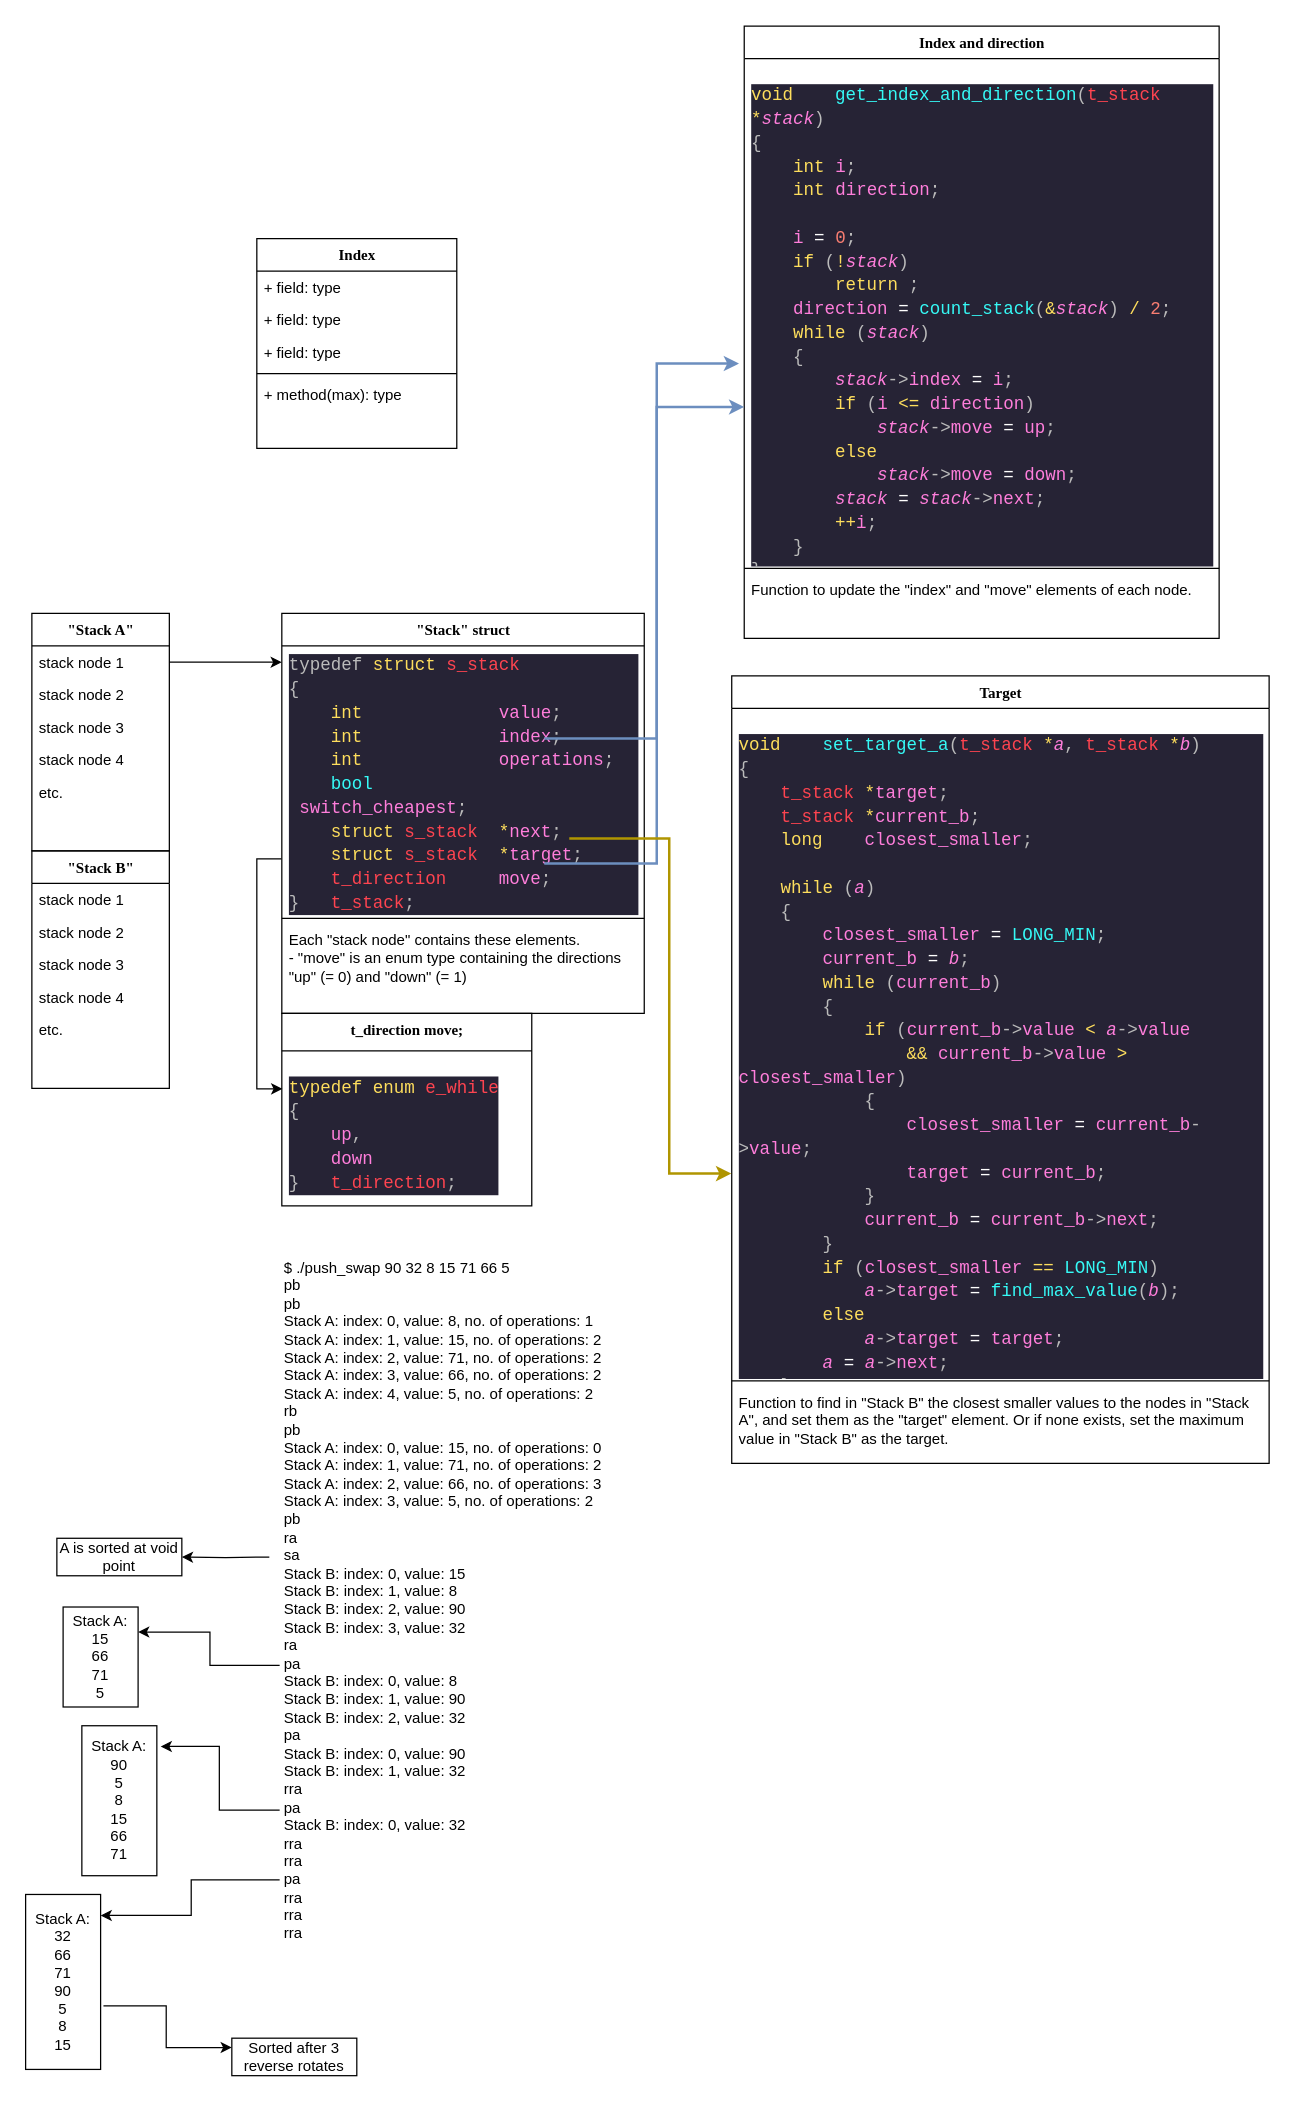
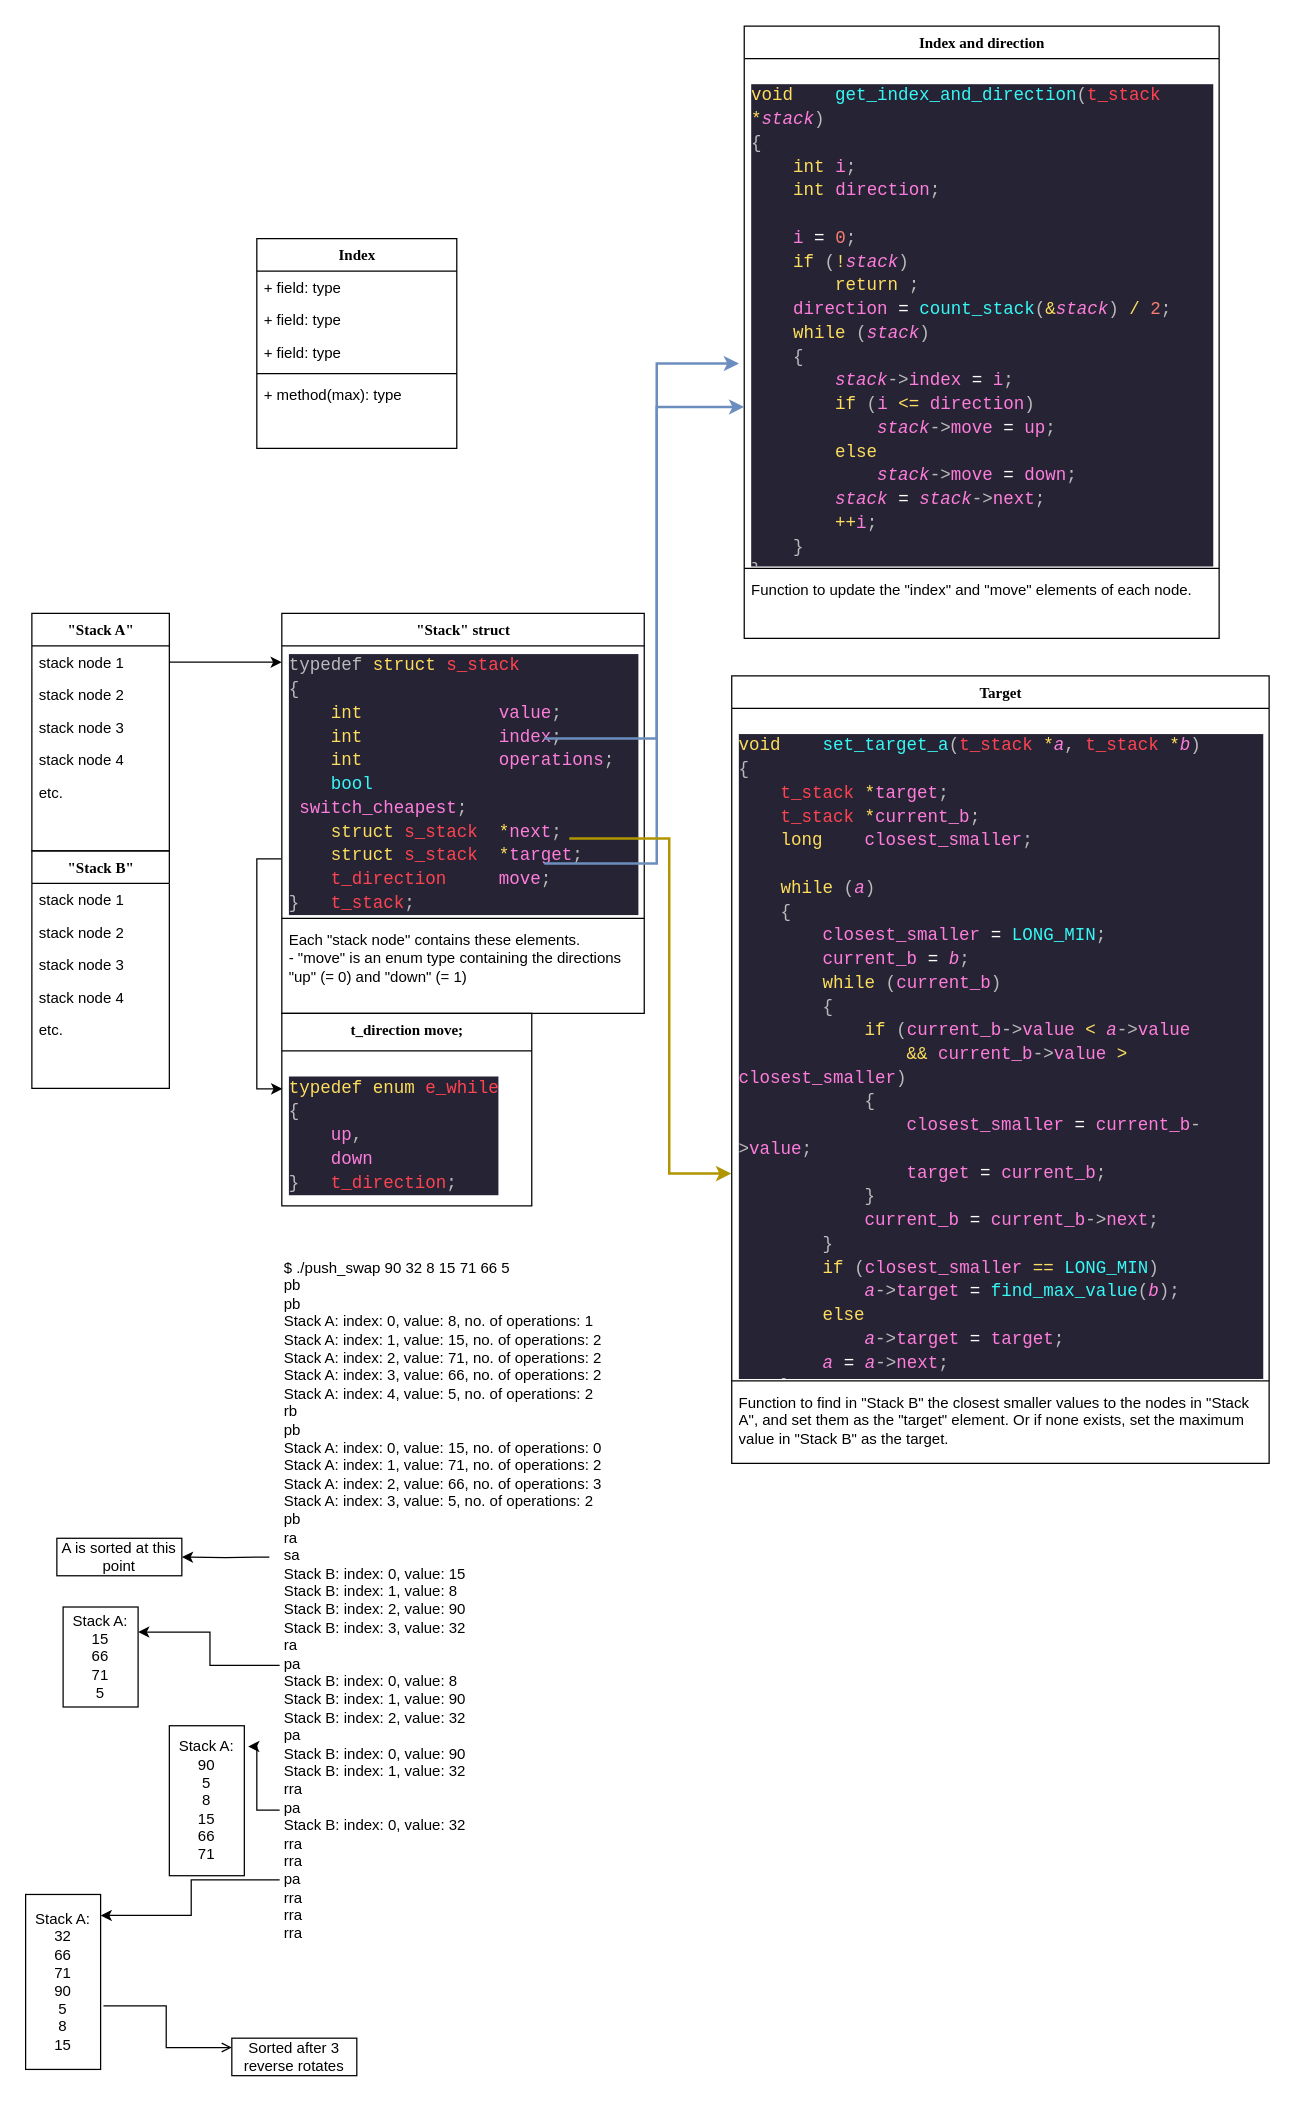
node "A is sorted at void point": label "A is sorted at void point" -> "A is sorted at this point"
node "Stack A: 90 5 8 15 66 71": moved (119, 1801) -> (207, 1801)
edge "Stack A: 32 66 71 90 5 8 15" -> "Sorted after 3 reverse rotates": arrowhead classic -> open
